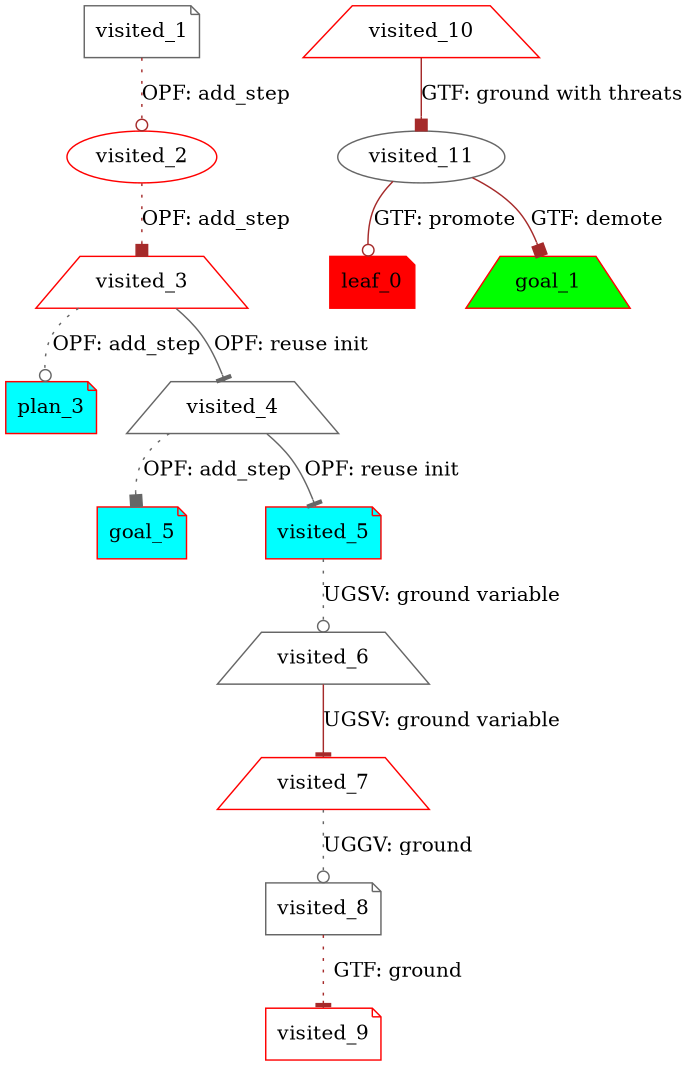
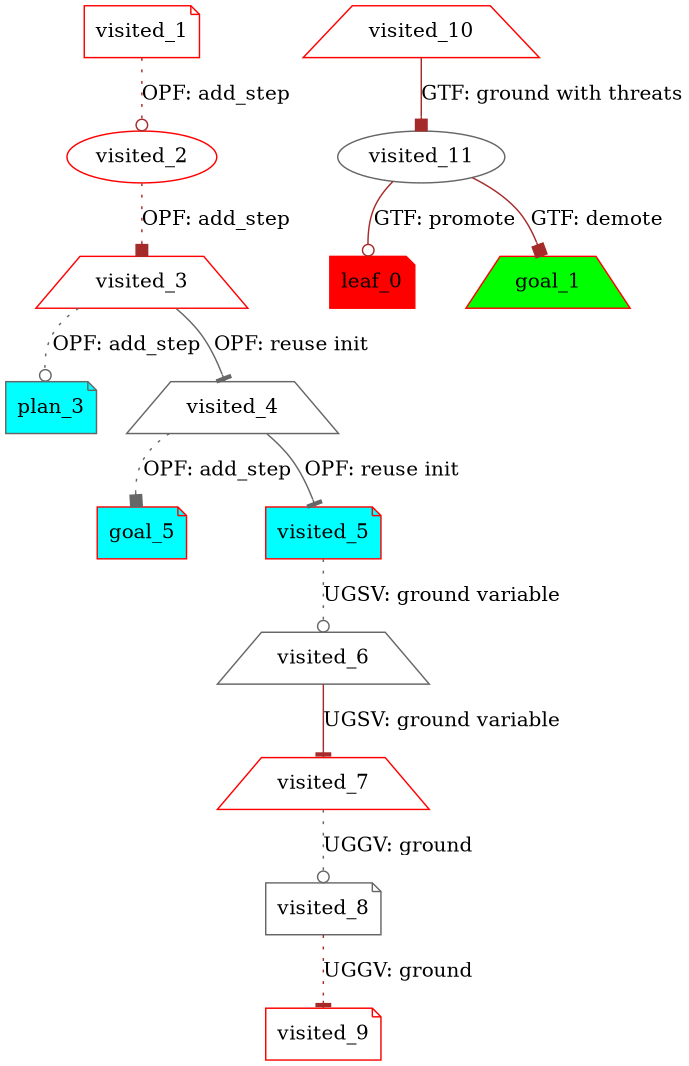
node "visited_1": color gray40 -> red
node "plan_3": color red -> gray40
edge "visited_8" -> "visited_9": label "GTF: ground" -> "UGGV: ground"
